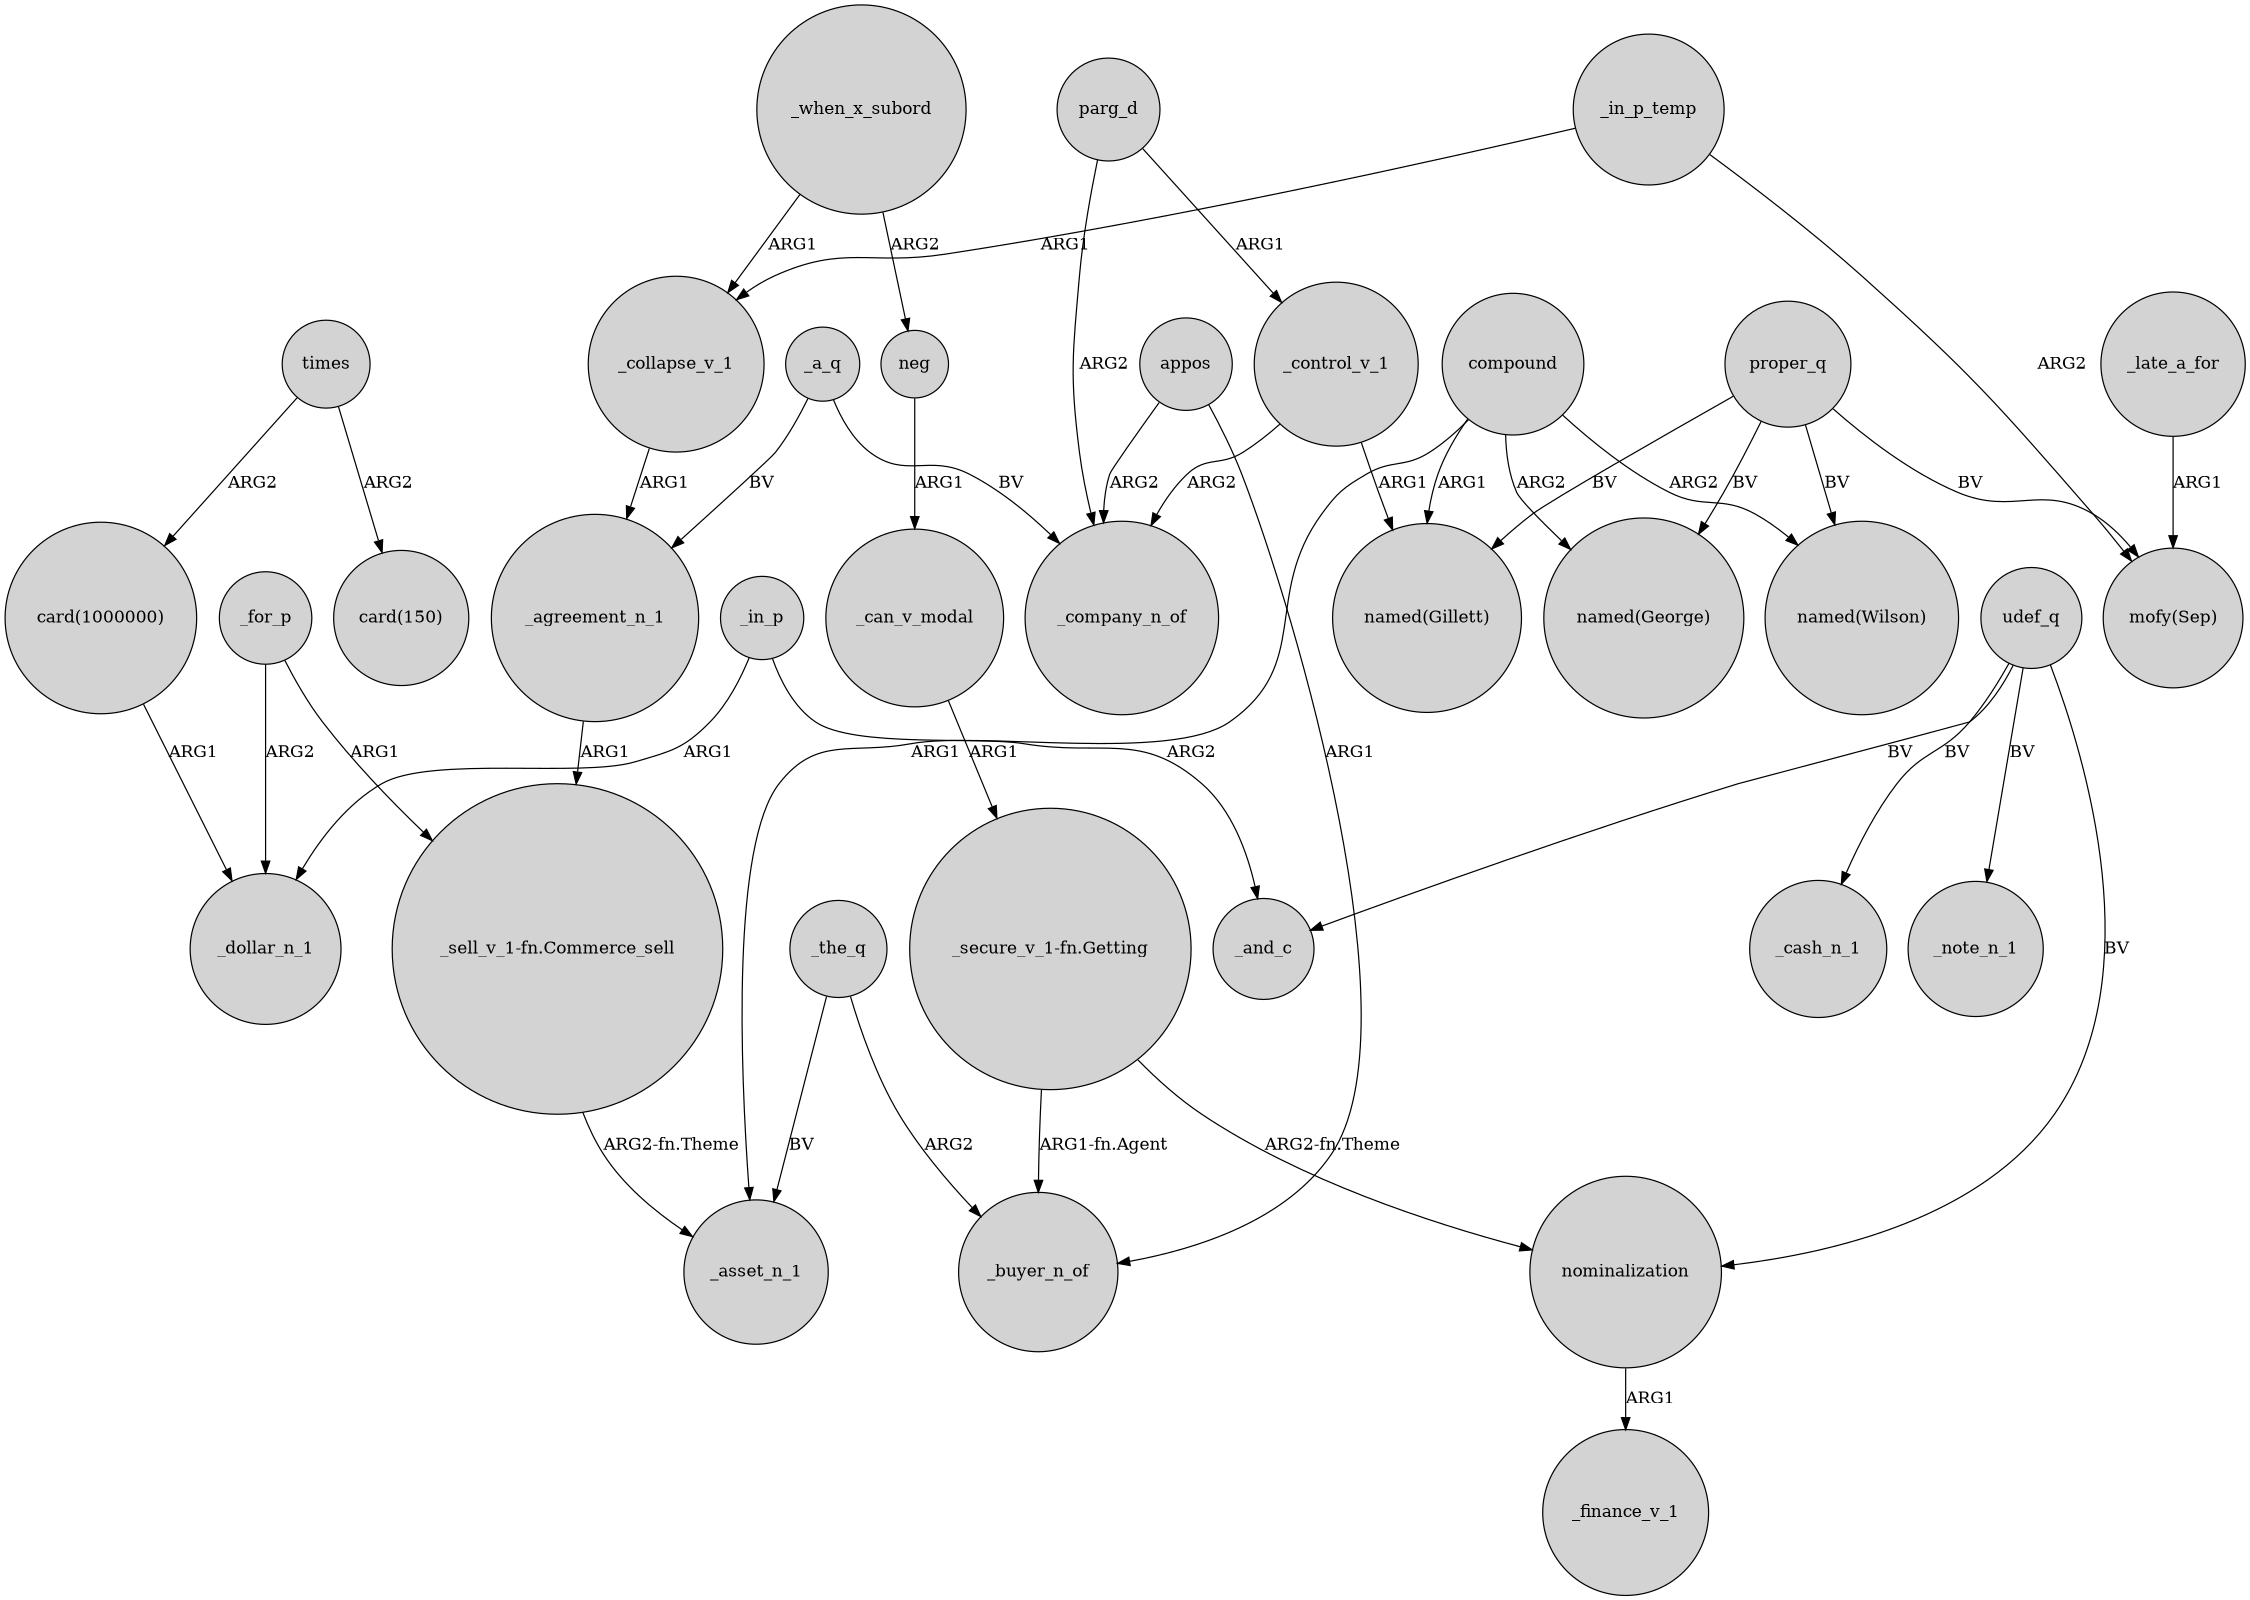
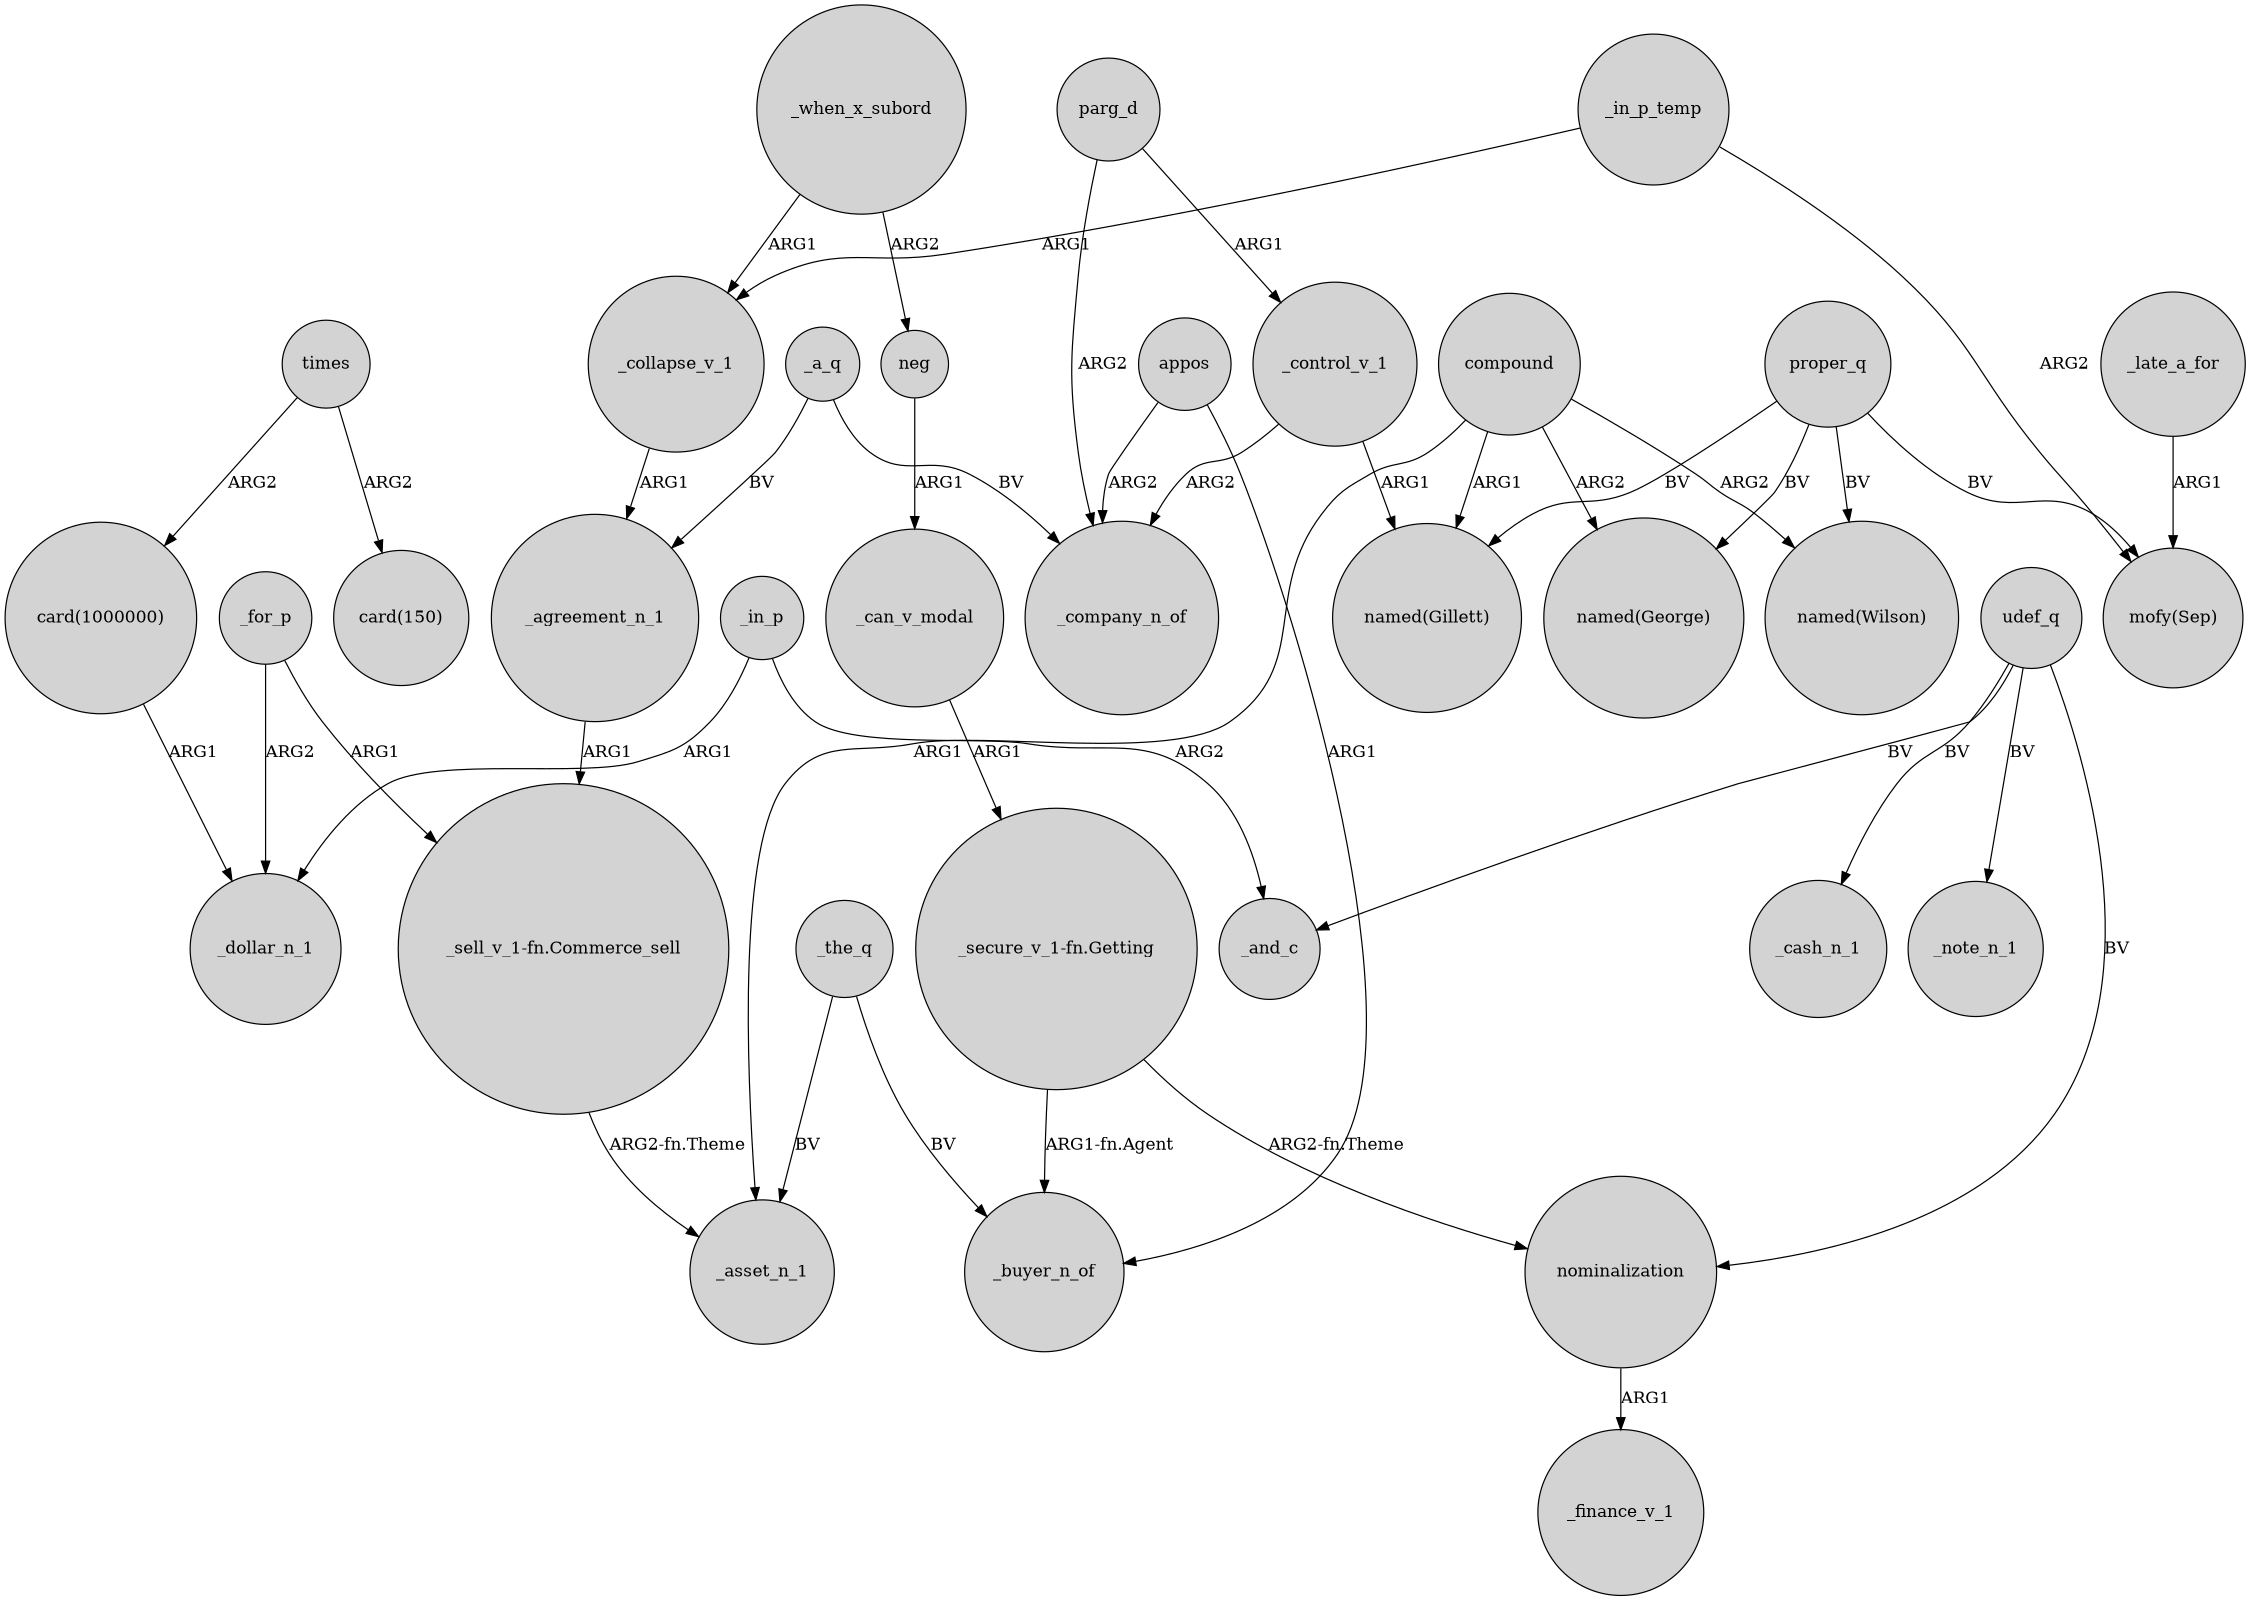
edge "_the_q" -> "_buyer_n_of": label "ARG2" -> "BV"
